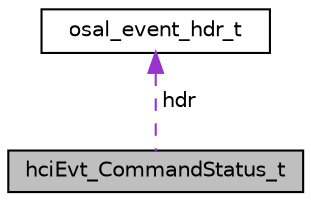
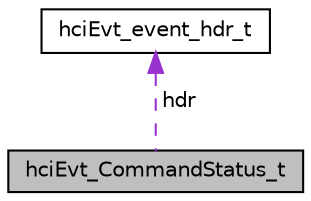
node "osal_event_hdr_t": label "osal_event_hdr_t" -> "hciEvt_event_hdr_t"
